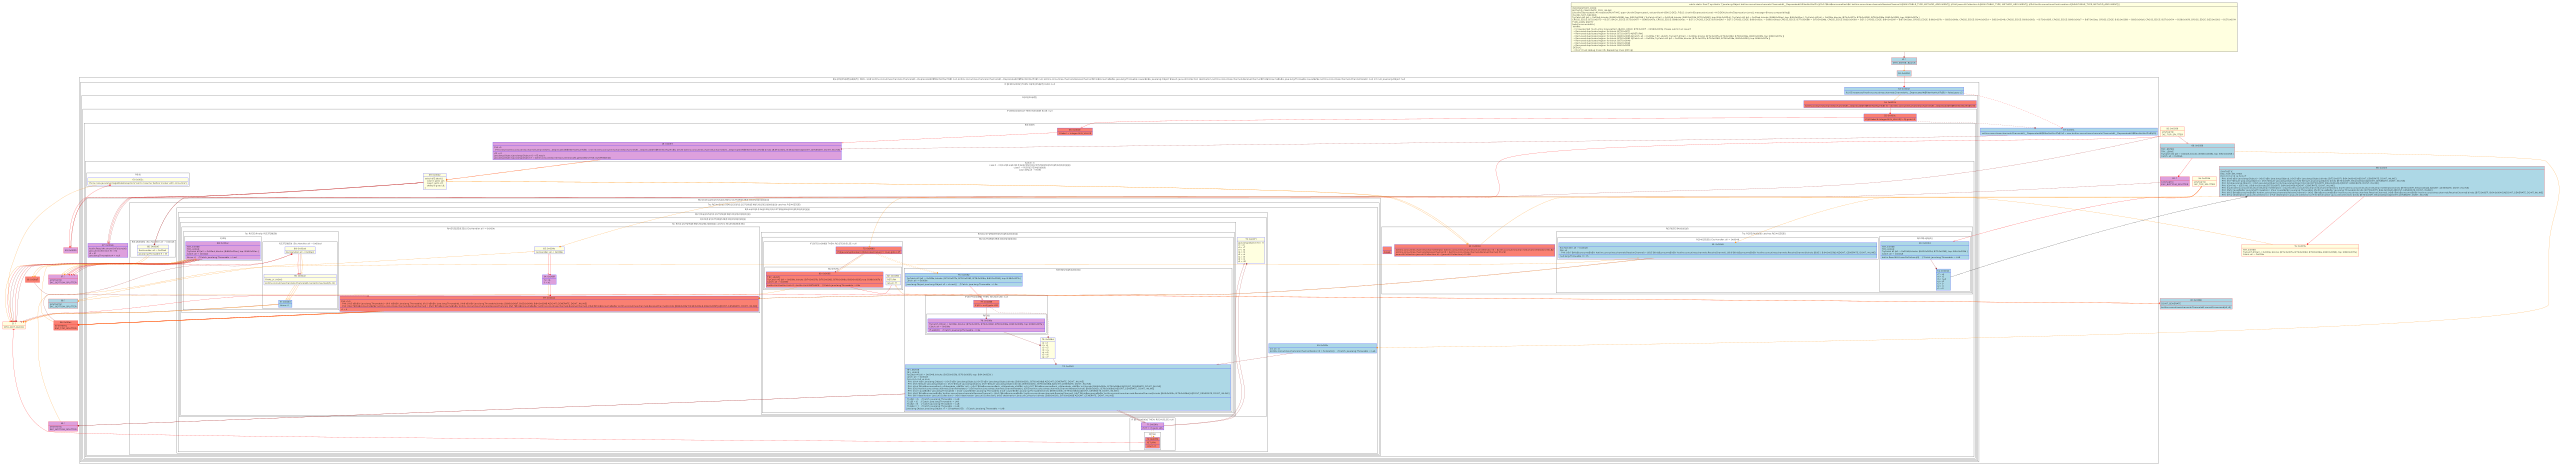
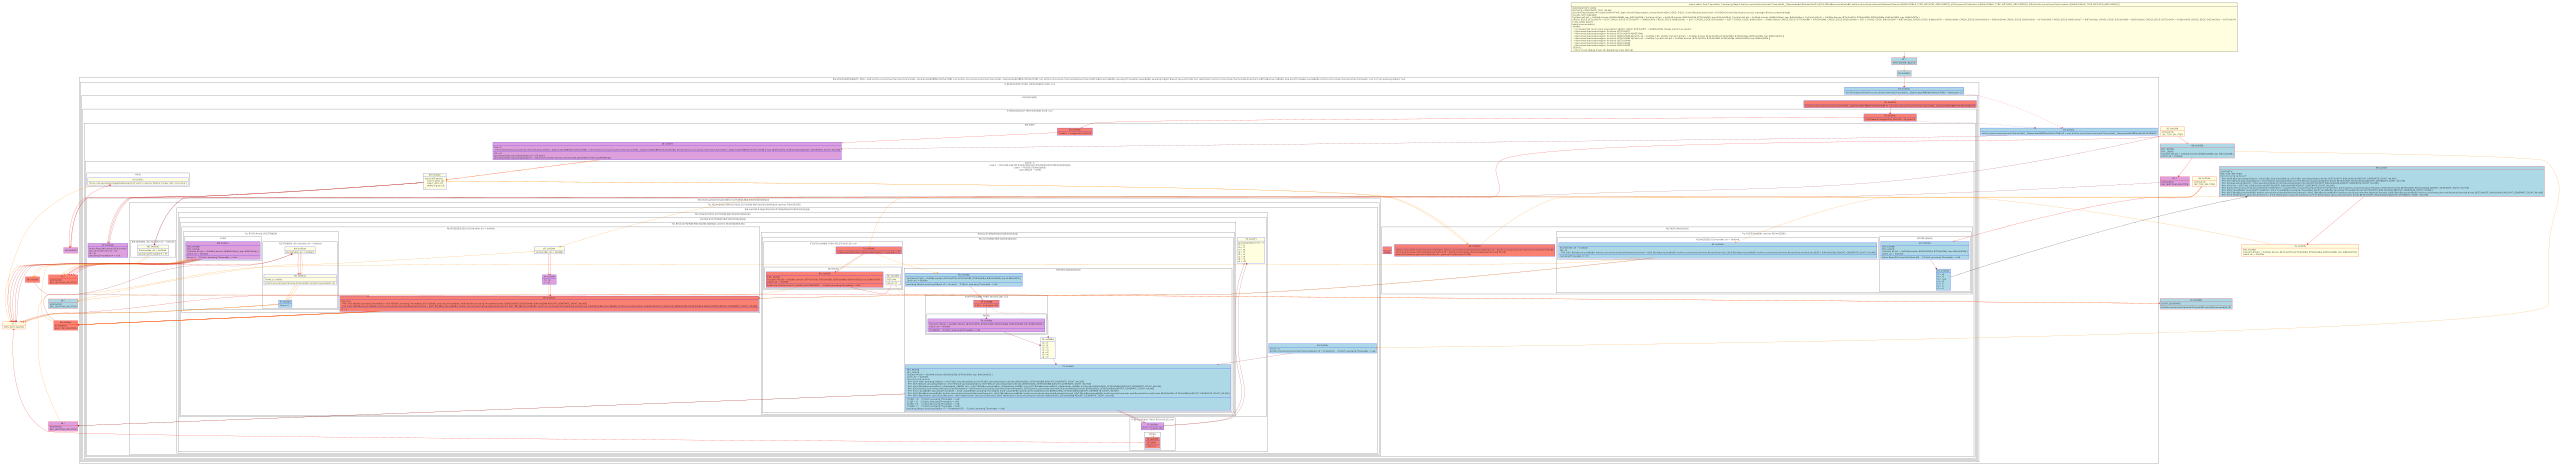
node "97: ?": fillcolor plum -> salmon
